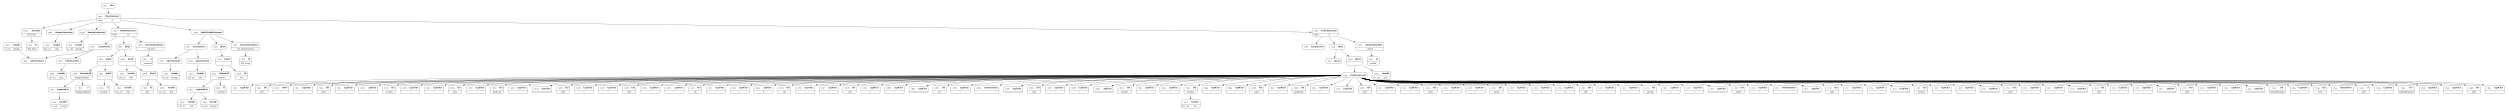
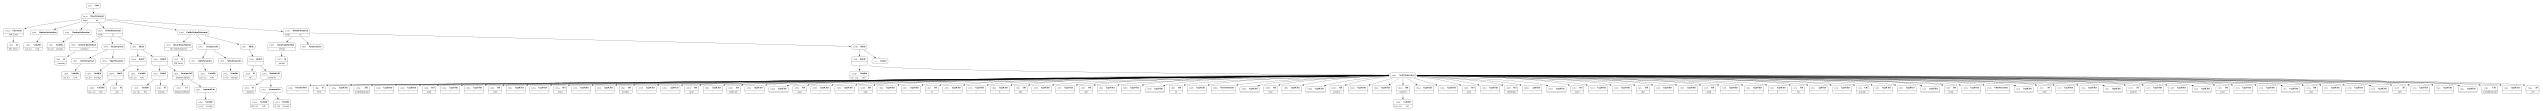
edge "23603" -> "23604": reversed
node "23652": text "BinOP" -> "LegalChar"
node "23688": removed
